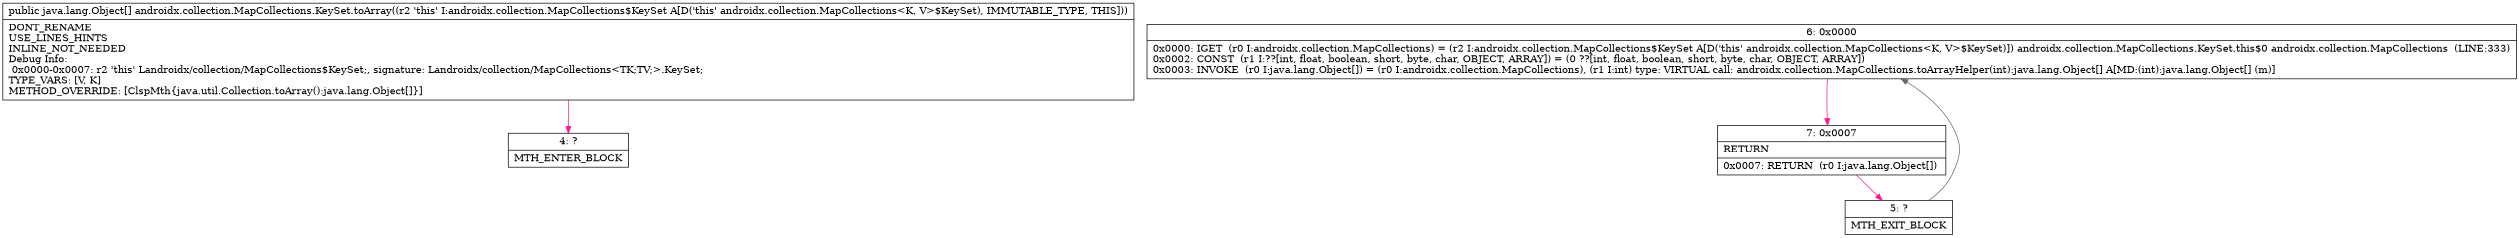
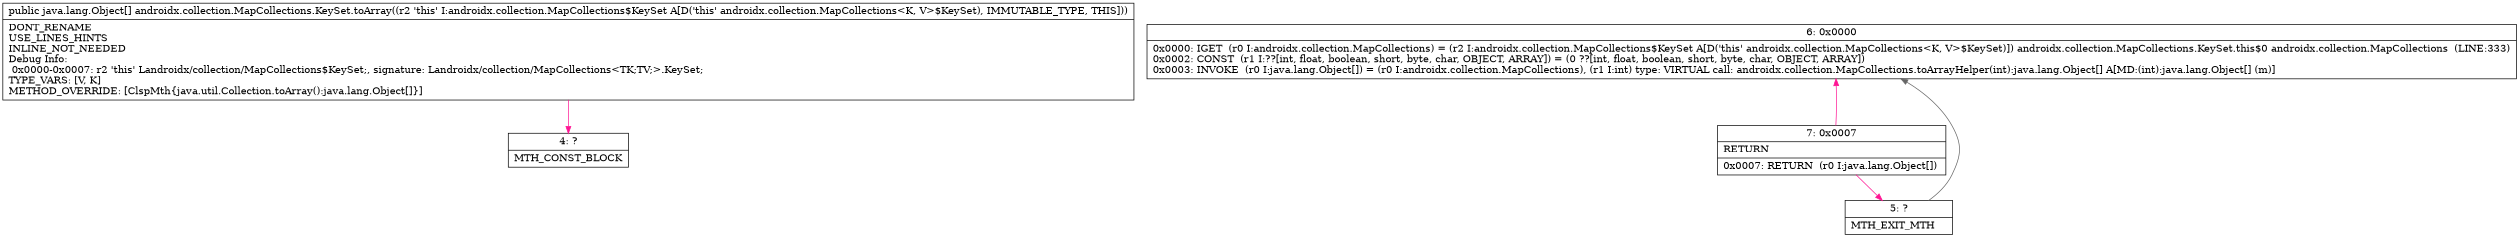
edge "6: 0x0000" -> "7: 0x0007": reversed
node "4: ?": text "MTH_ENTER_BLOCK" -> "MTH_CONST_BLOCK"
node "5: ?": text "MTH_EXIT_BLOCK" -> "MTH_EXIT_MTH"
